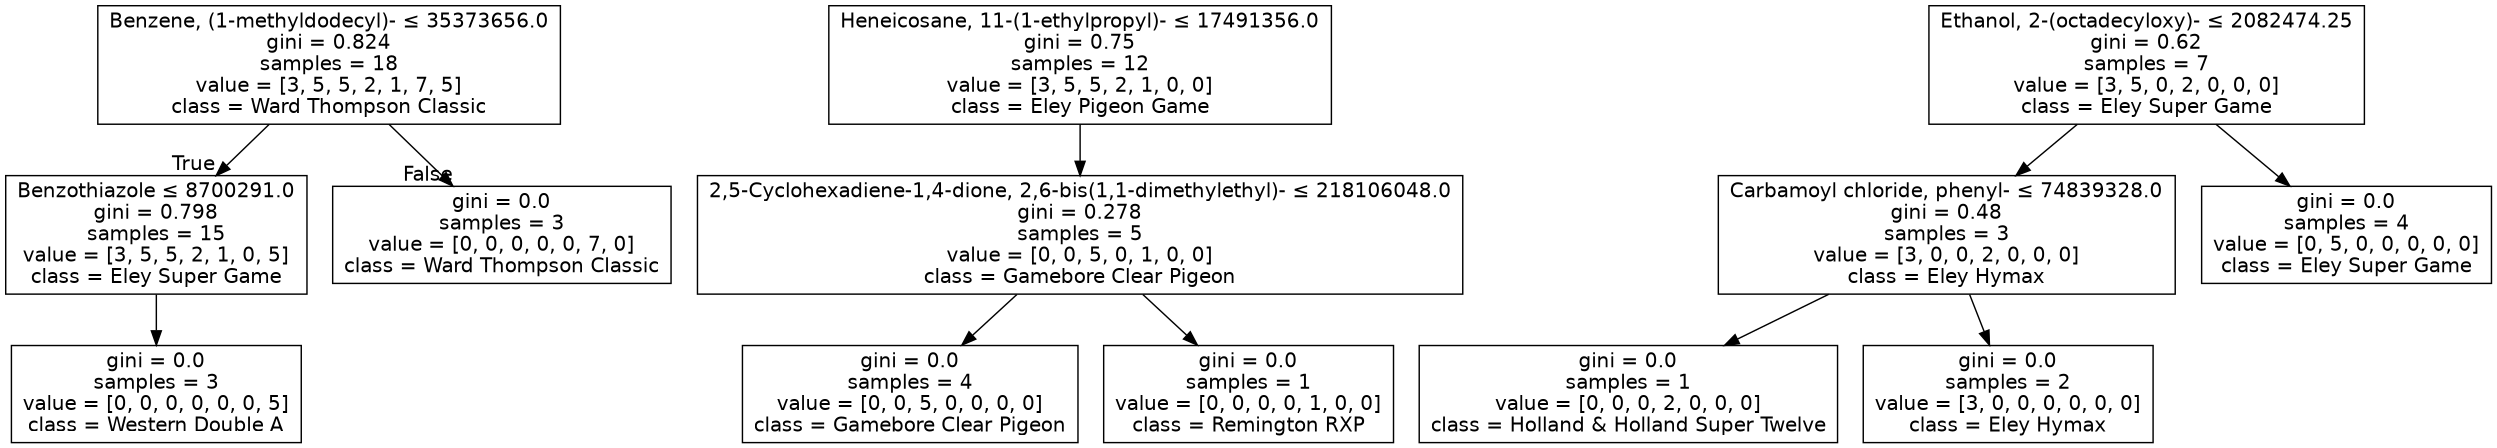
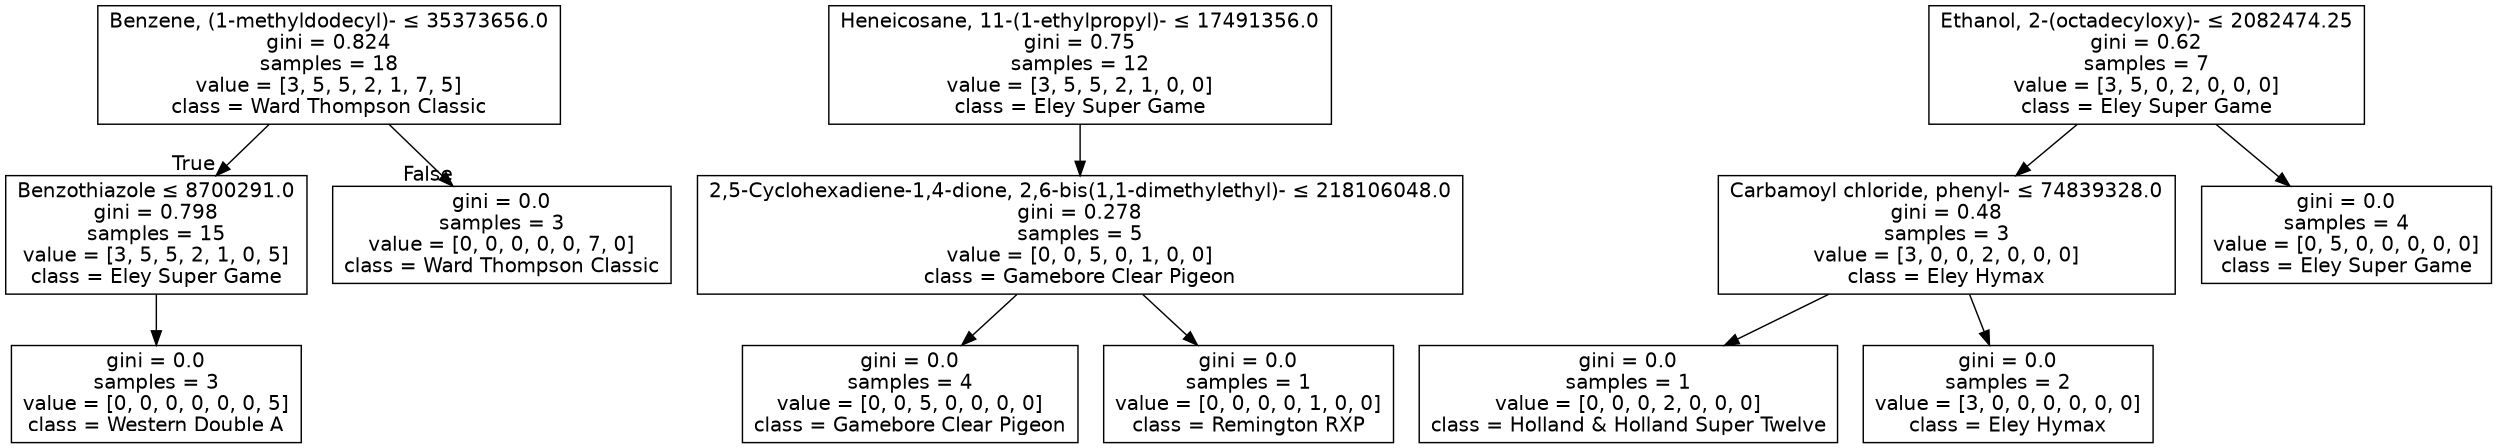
node "Heneicosane, 11-(1-ethylpropyl)- ≤ 17491356.0": text "class = Eley Pigeon Game" -> "class = Eley Super Game"
